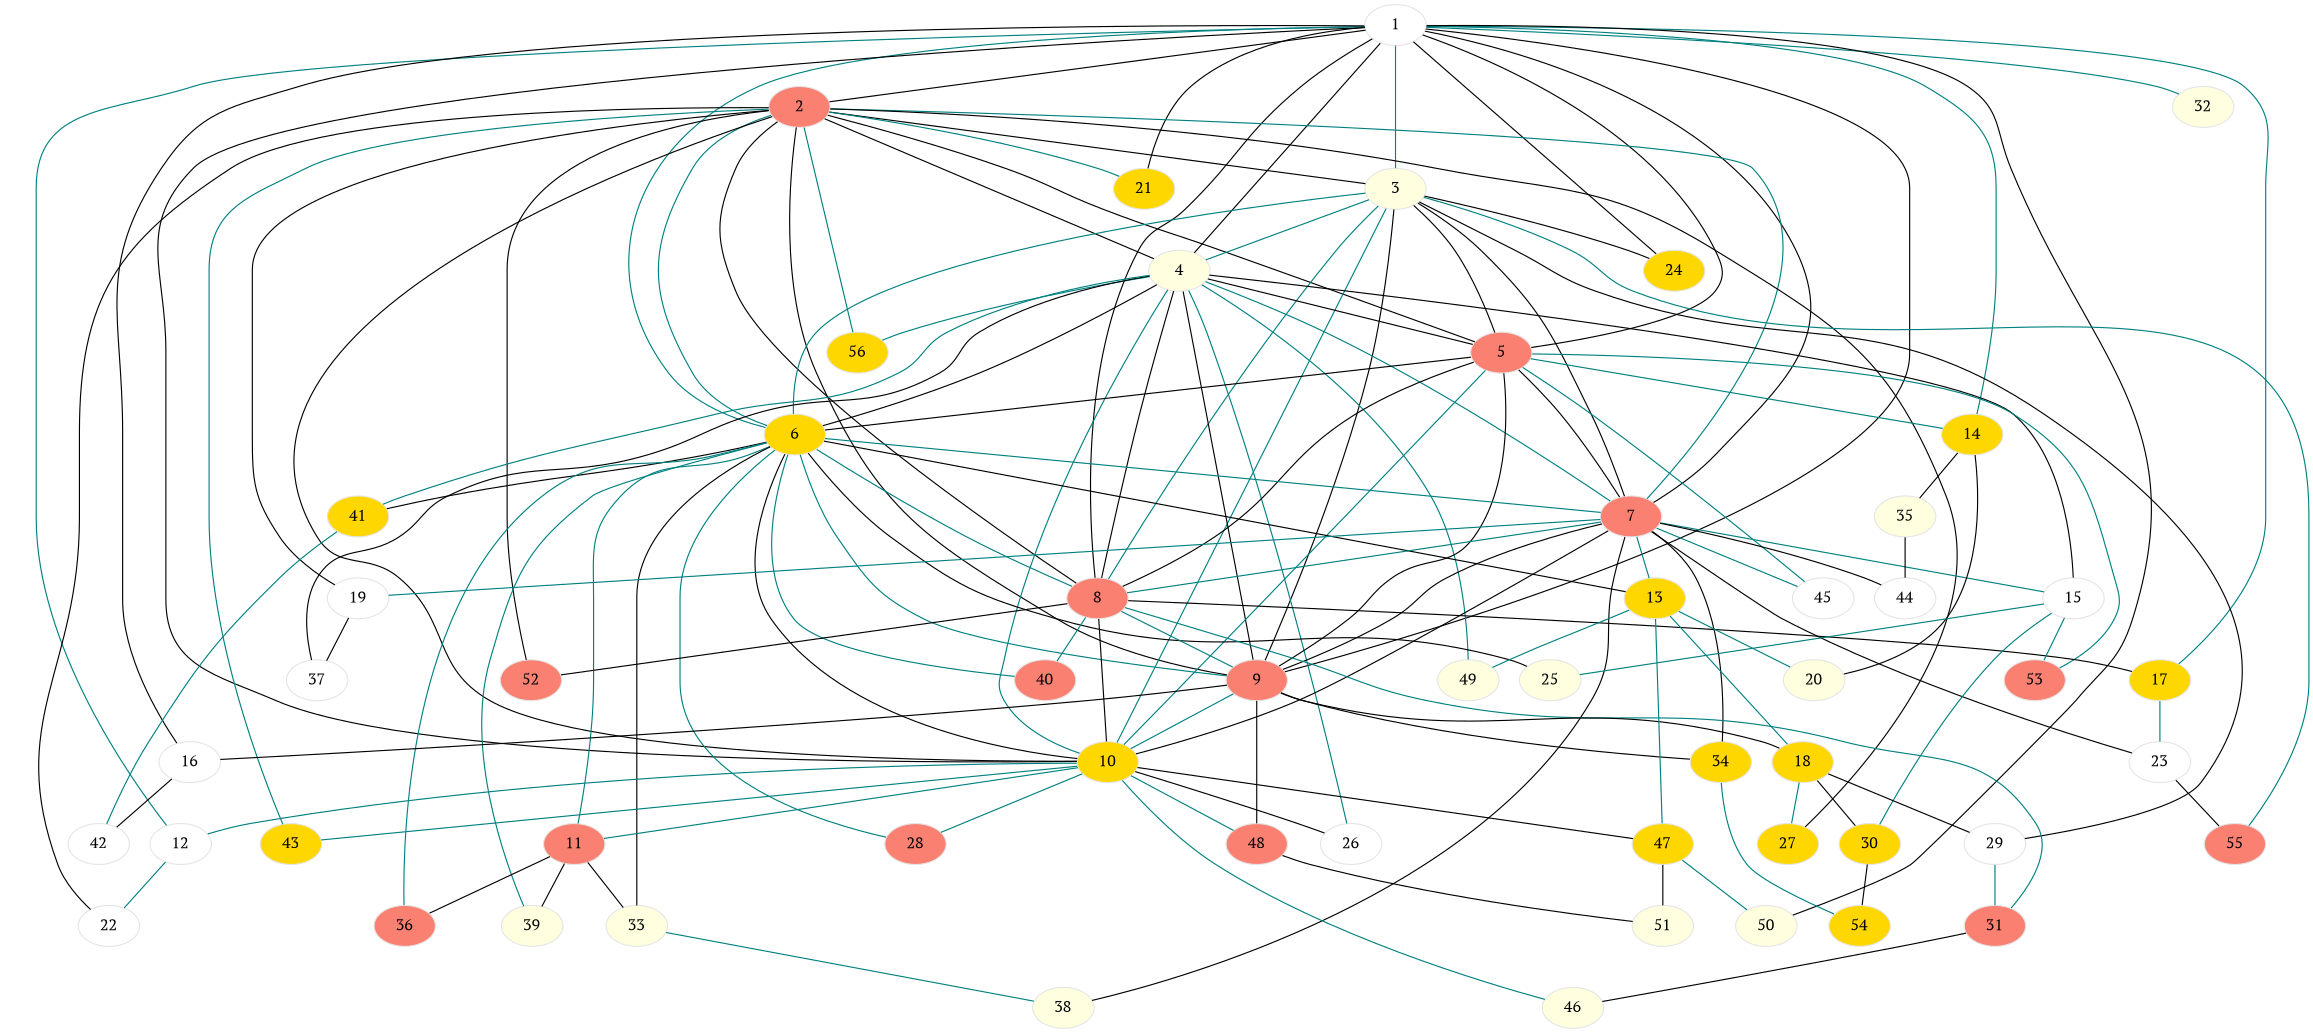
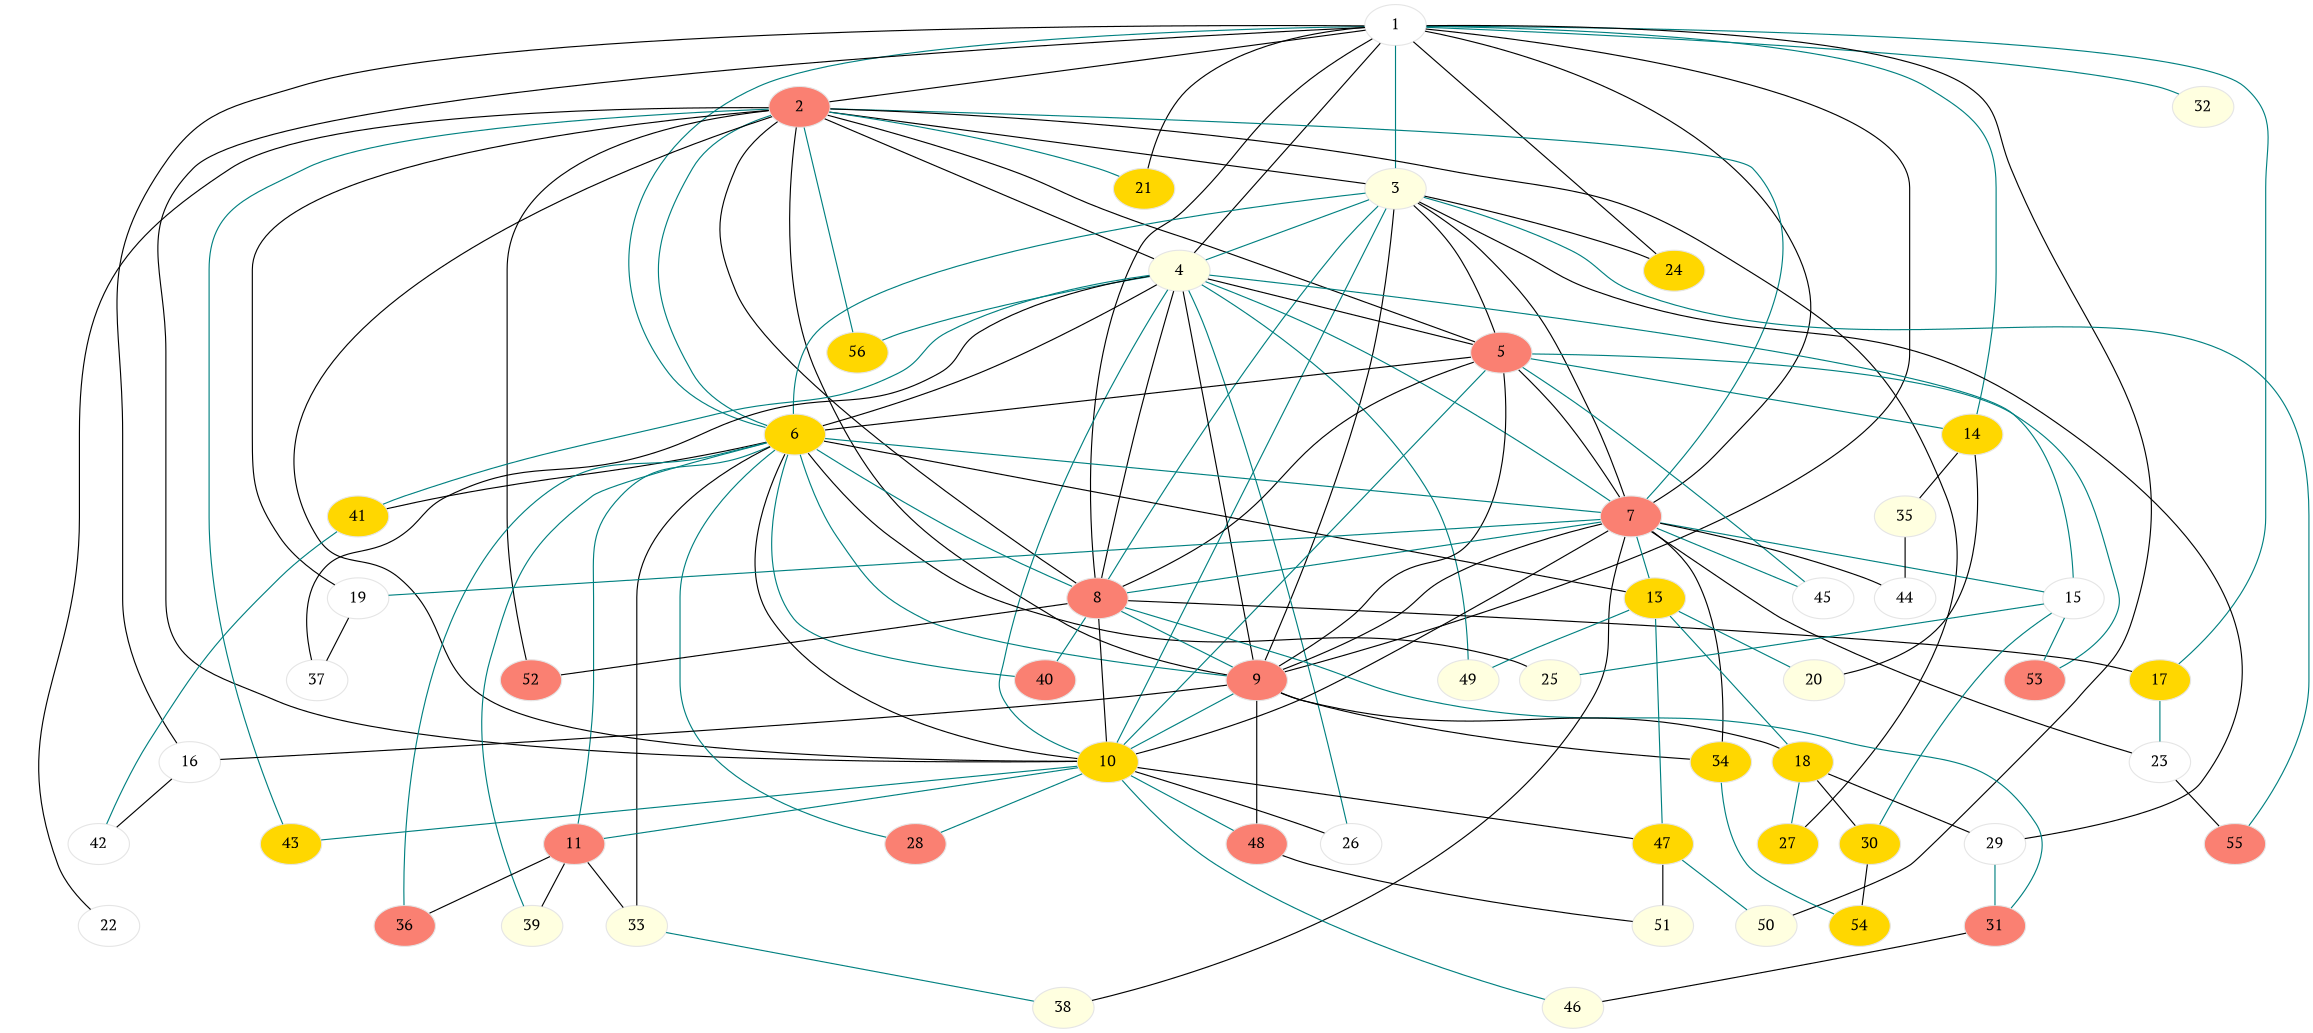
edge "1" -- "5": removed
edge "4" -- "15": color black -> teal
node "12": removed
